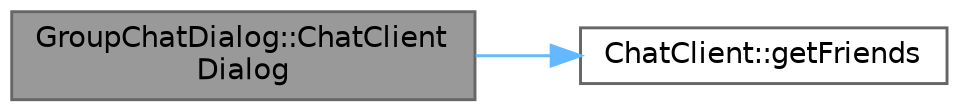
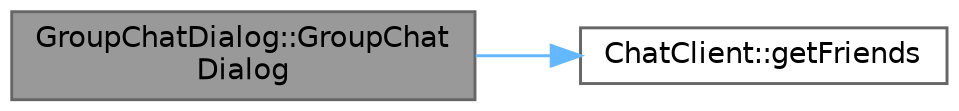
node "GroupChatDialog::ChatClient Dialog": label "GroupChatDialog::ChatClient Dialog" -> "GroupChatDialog::GroupChat Dialog"
